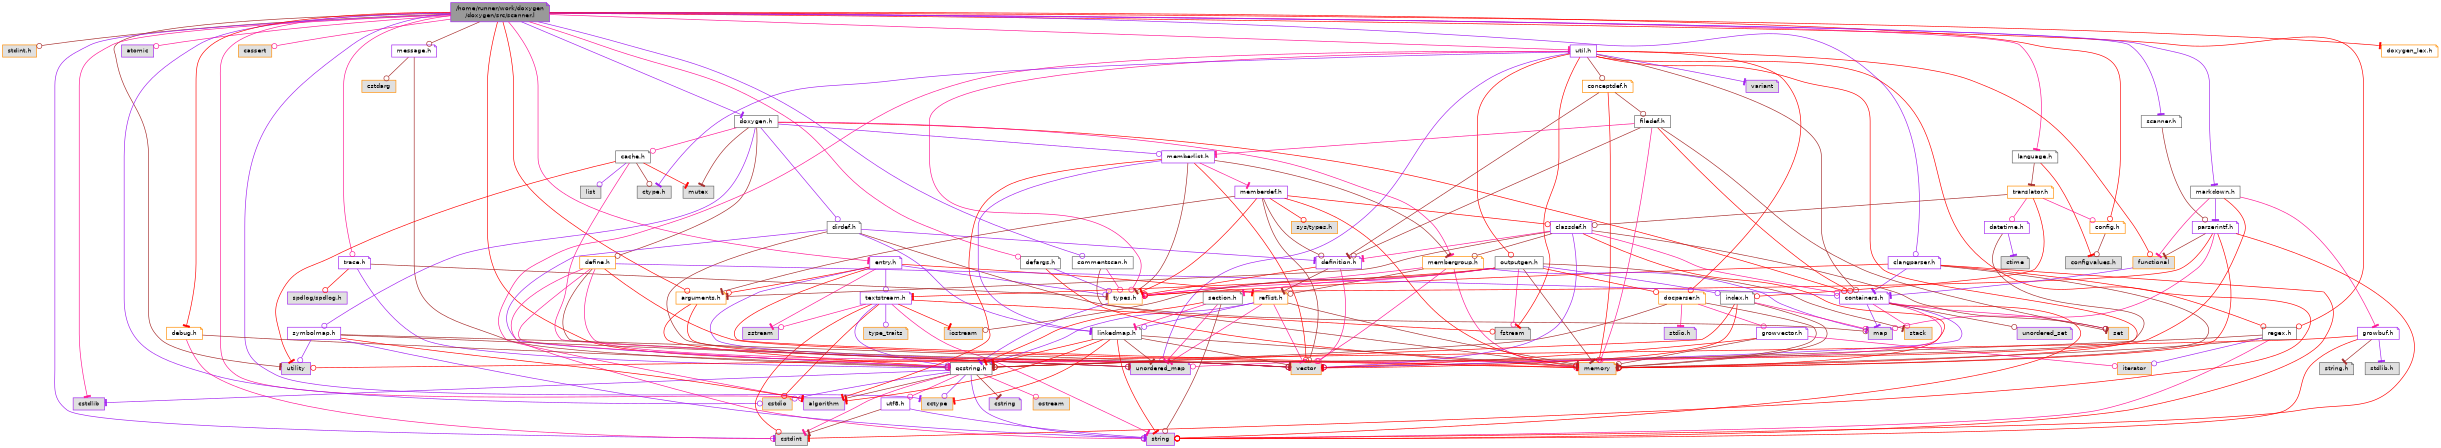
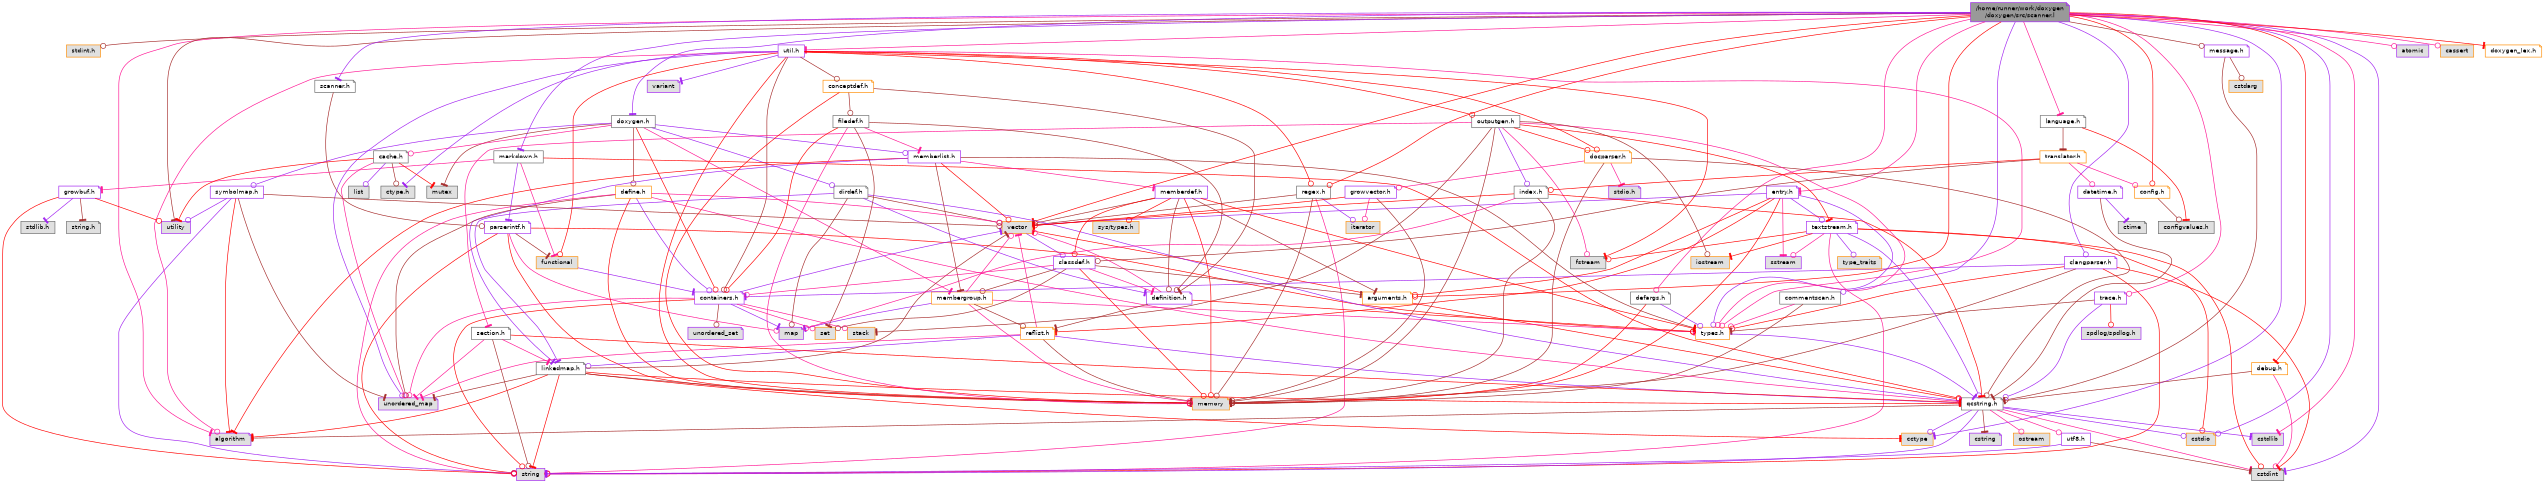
node "membergroup.h": shape note -> box
edge "classdef.h" -> "vector": reversed
